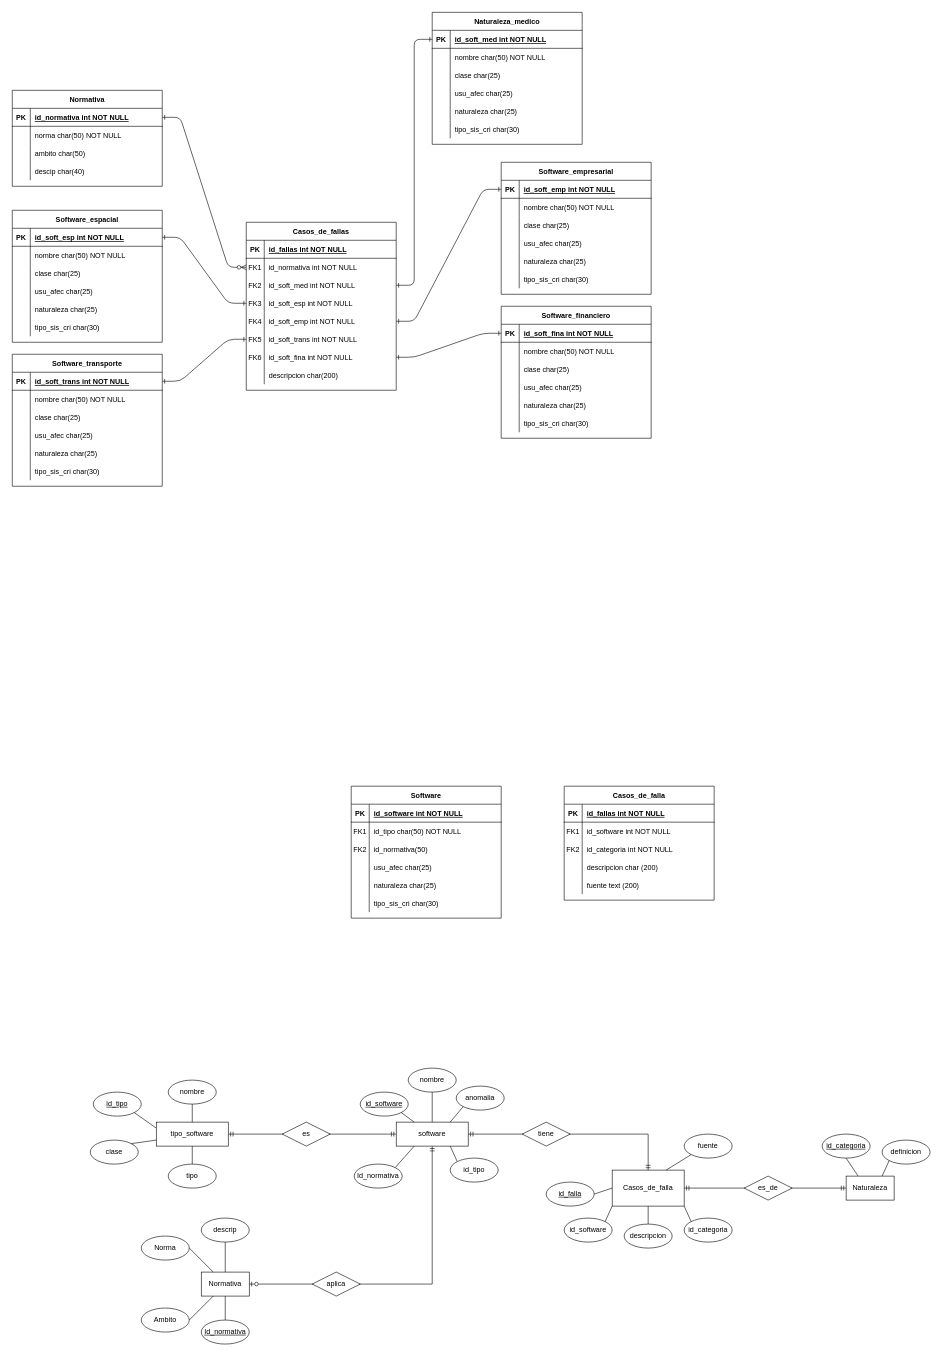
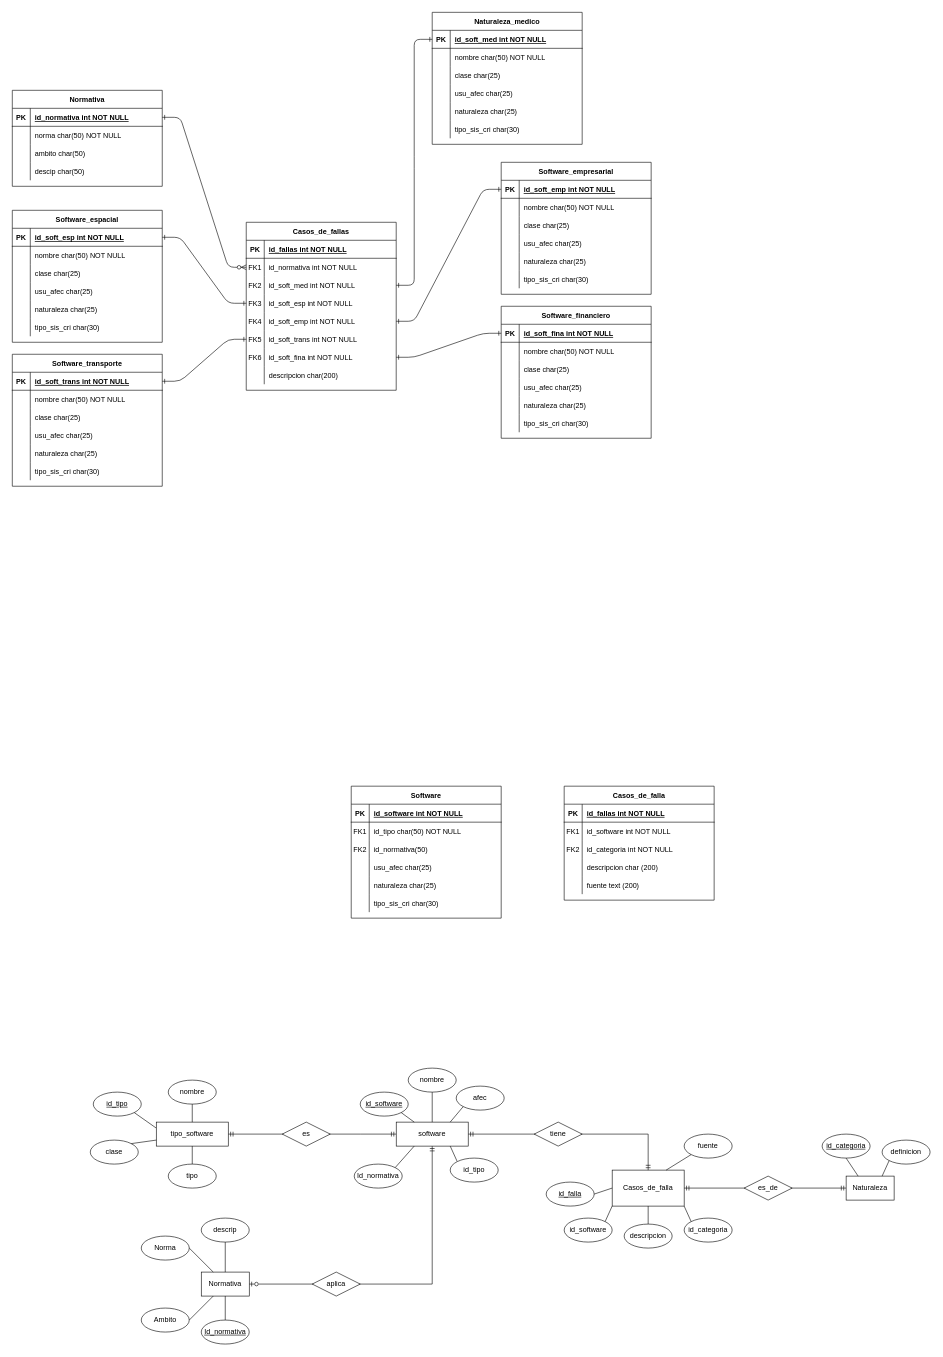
node "descip char(40)": label "descip char(40)" -> "descip char(50)"
node "anomalia": label "anomalia" -> "afec"
node "tiene": moved (546, 1134) -> (558, 1134)
